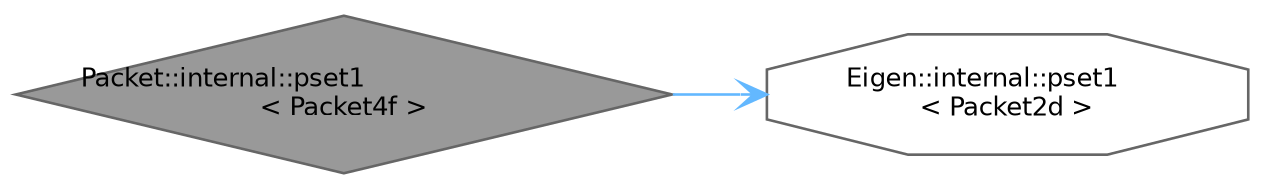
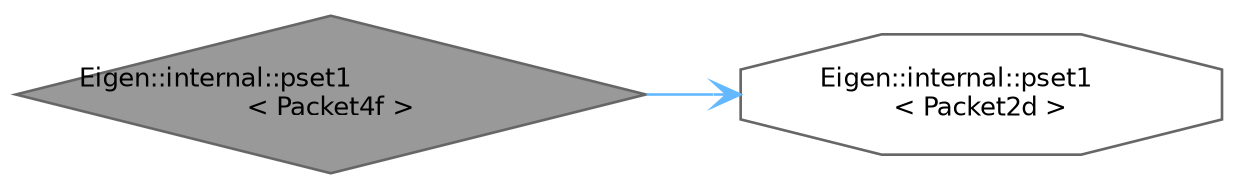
node "Packet::internal::pset1 < Packet4f >": label "Packet::internal::pset1 < Packet4f >" -> "Eigen::internal::pset1 < Packet4f >"
